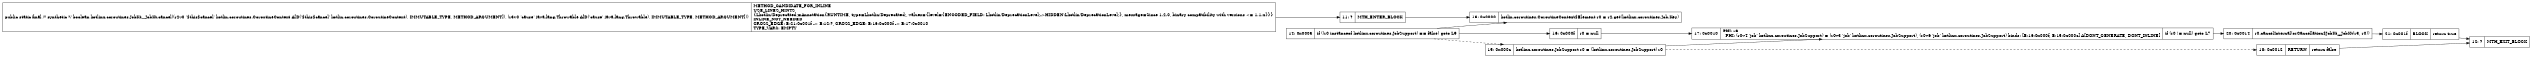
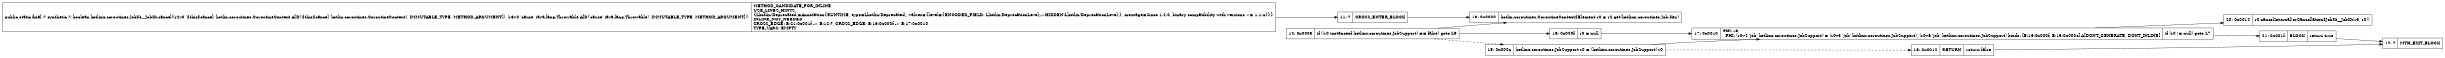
node "11: ?": text "MTH_ENTER_BLOCK" -> "CROSS_ENTER_BLOCK"
edge "20: 0x0014" -> "21: 0x001f": now "17: 0x0010" -> "21: 0x001f"
